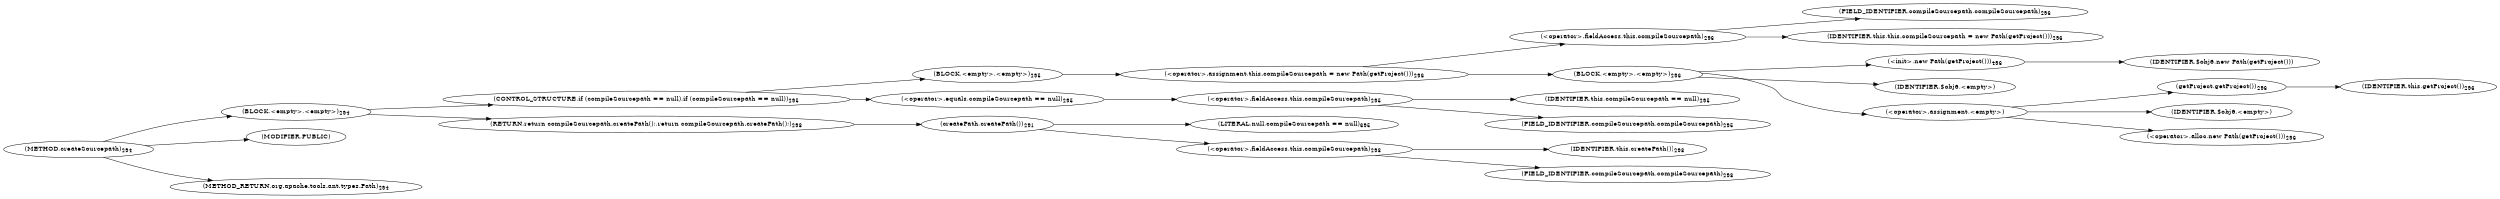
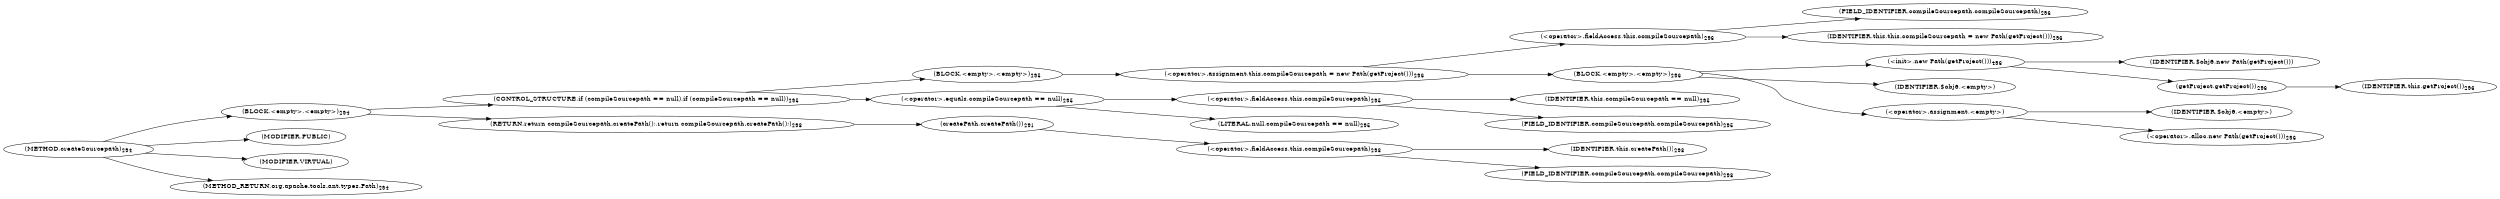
edge "(<operator>.assignment,<empty>)" -> "(getProject,getProject())": now "(<init>,new Path(getProject()))" -> "(getProject,getProject())"
edge "(createPath,createPath())" -> "(LITERAL,null,compileSourcepath == null)": now "(<operator>.equals,compileSourcepath == null)" -> "(LITERAL,null,compileSourcepath == null)"
node "(LITERAL,null,compileSourcepath == null)": text "695" -> "295"
node "(MODIFIER,VIRTUAL)": added
